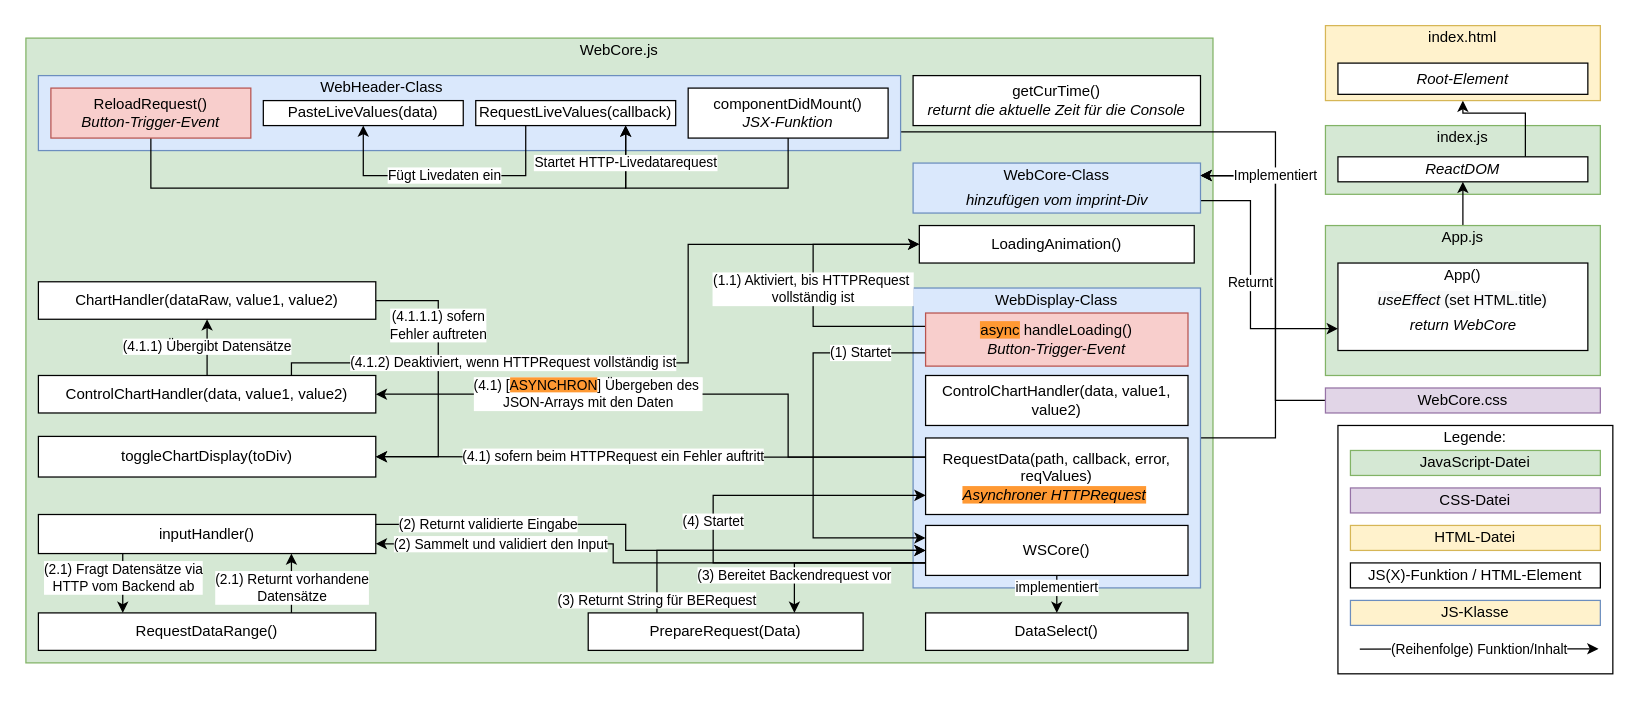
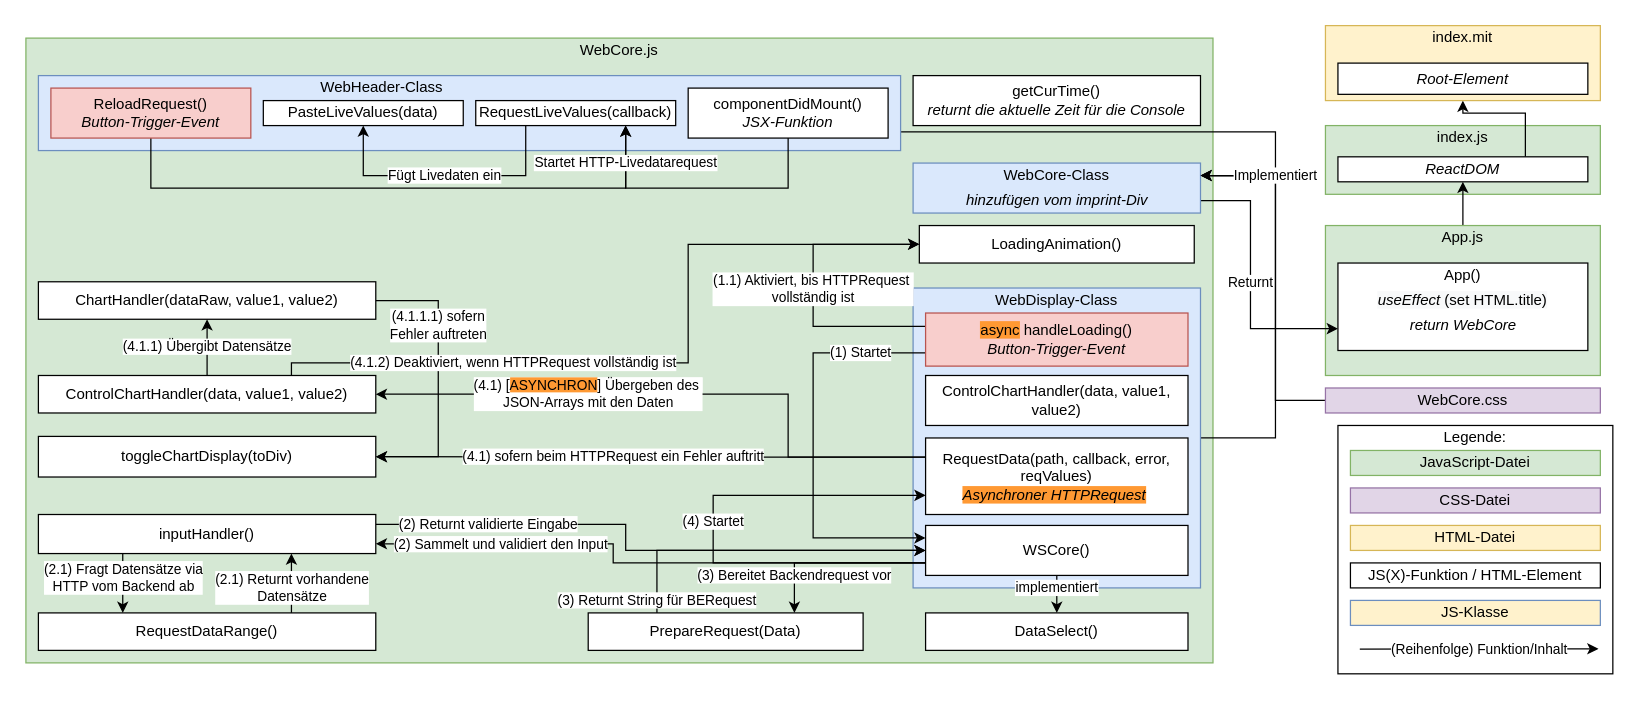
node "index.html": label "index.html" -> "index.mit"
